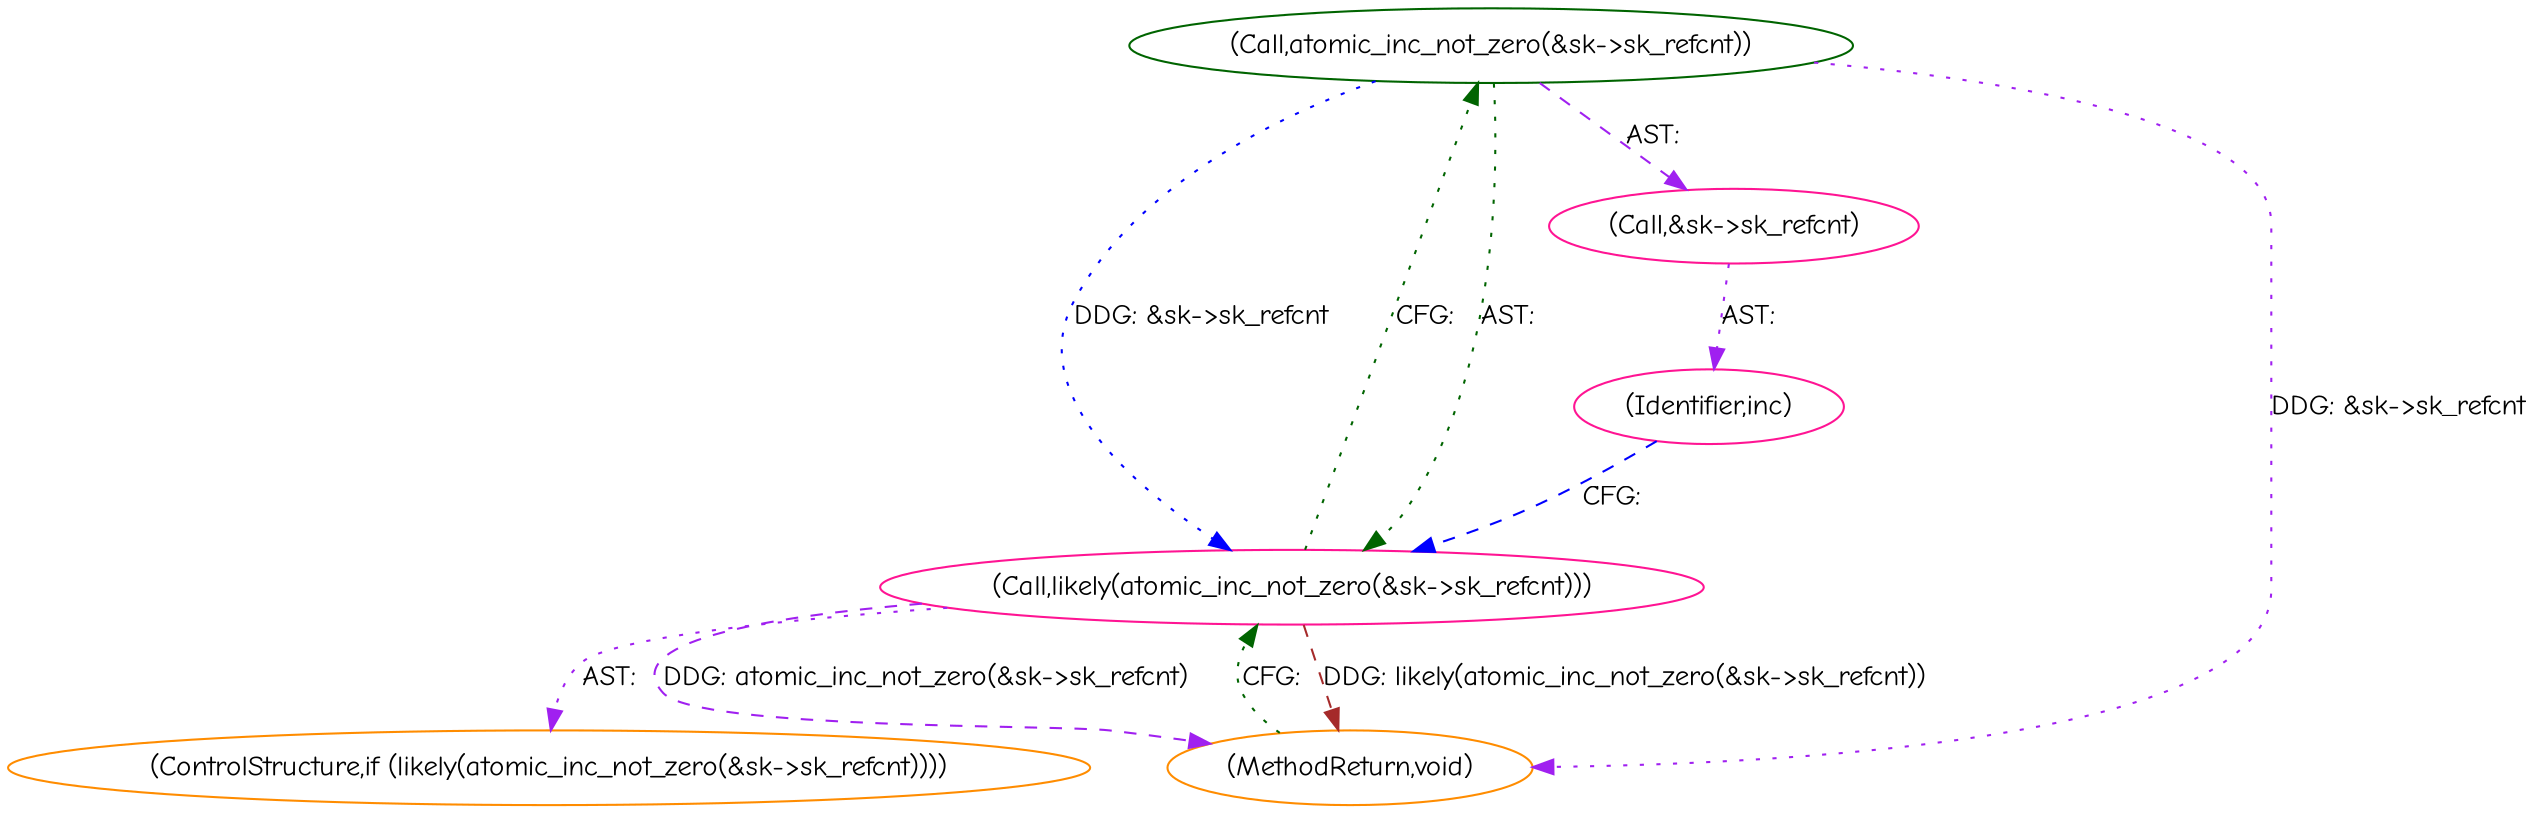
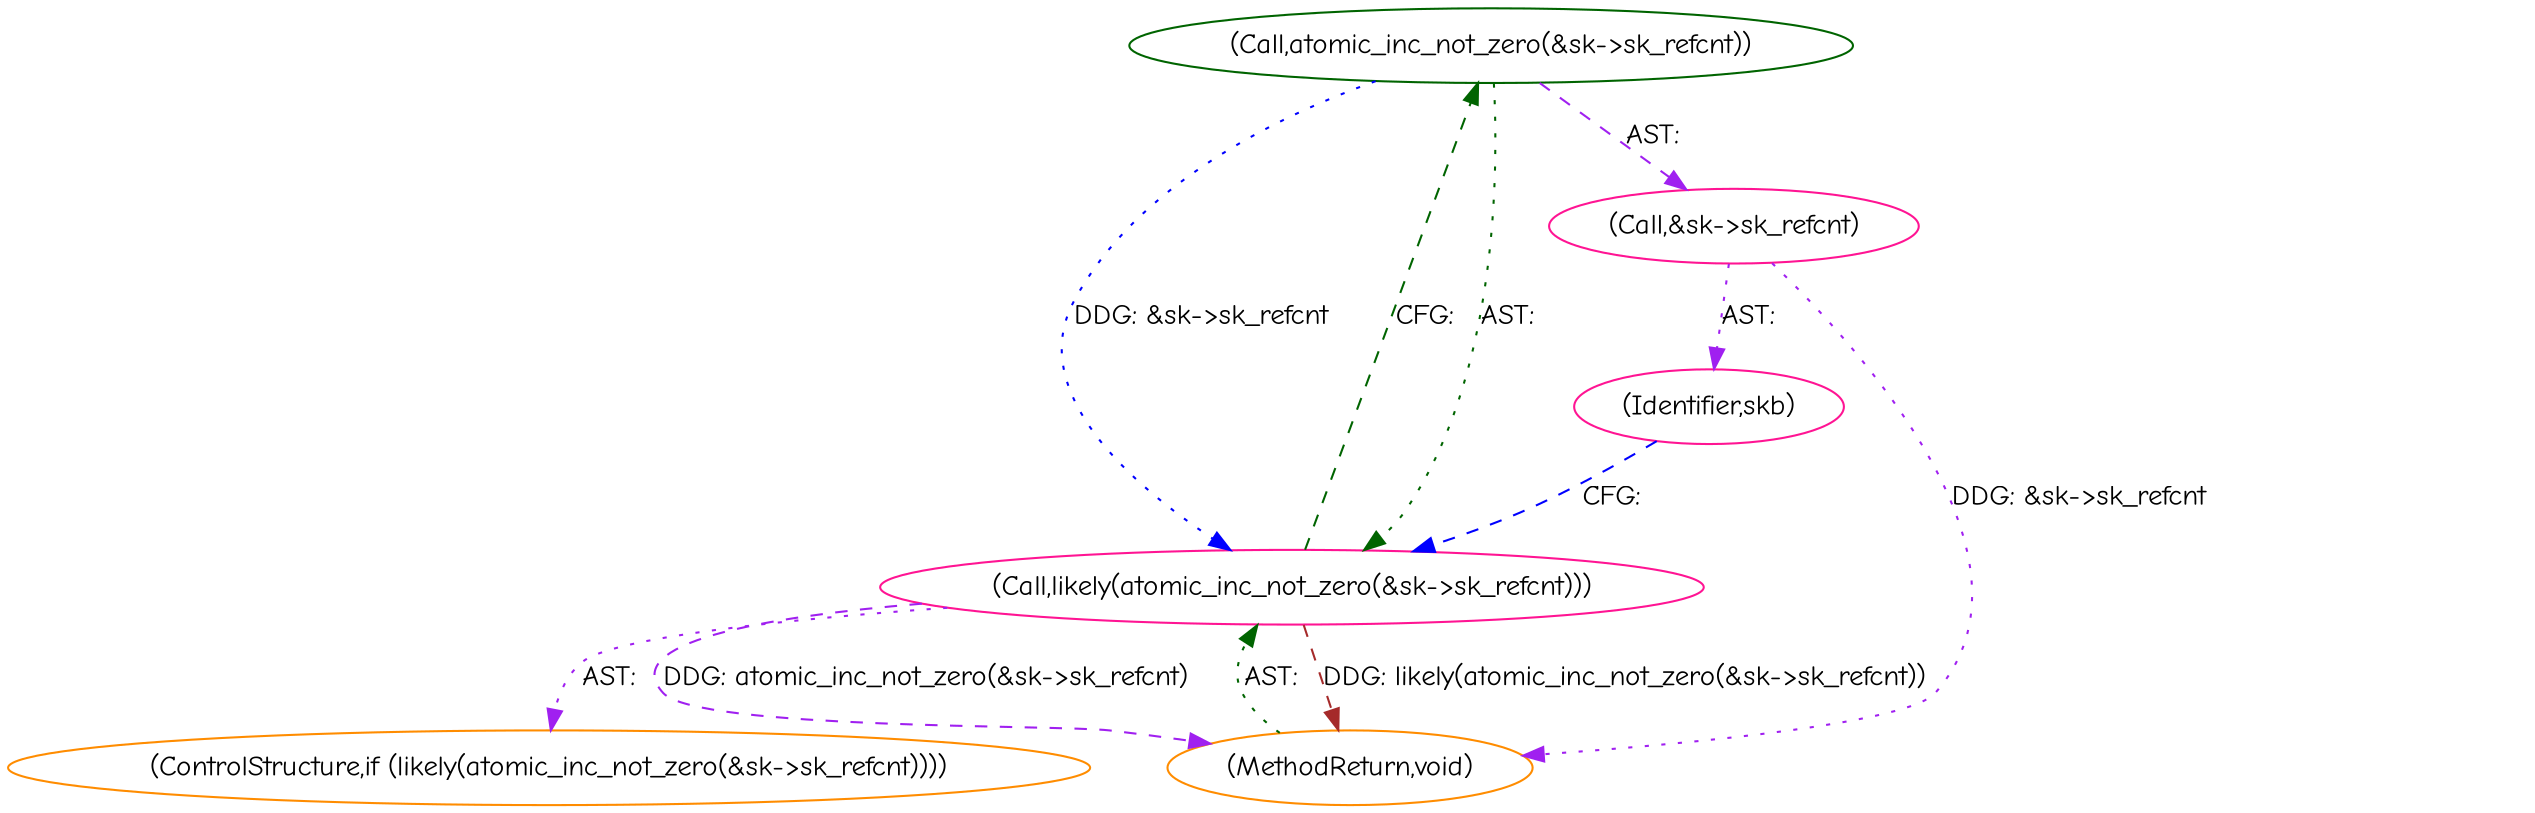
edge "(Call,likely(atomic_inc_not_zero(&sk->sk_refcnt)))" -> "(Call,atomic_inc_not_zero(&sk->sk_refcnt))": style dotted -> dashed
node "(Identifier,inc)": label "(Identifier,inc)" -> "(Identifier,skb)"
edge "(Call,atomic_inc_not_zero(&sk->sk_refcnt))" -> "(MethodReturn,void)": now "(Call,&sk->sk_refcnt)" -> "(MethodReturn,void)"
edge "(MethodReturn,void)" -> "(Call,likely(atomic_inc_not_zero(&sk->sk_refcnt)))": label "CFG: " -> "AST: "
